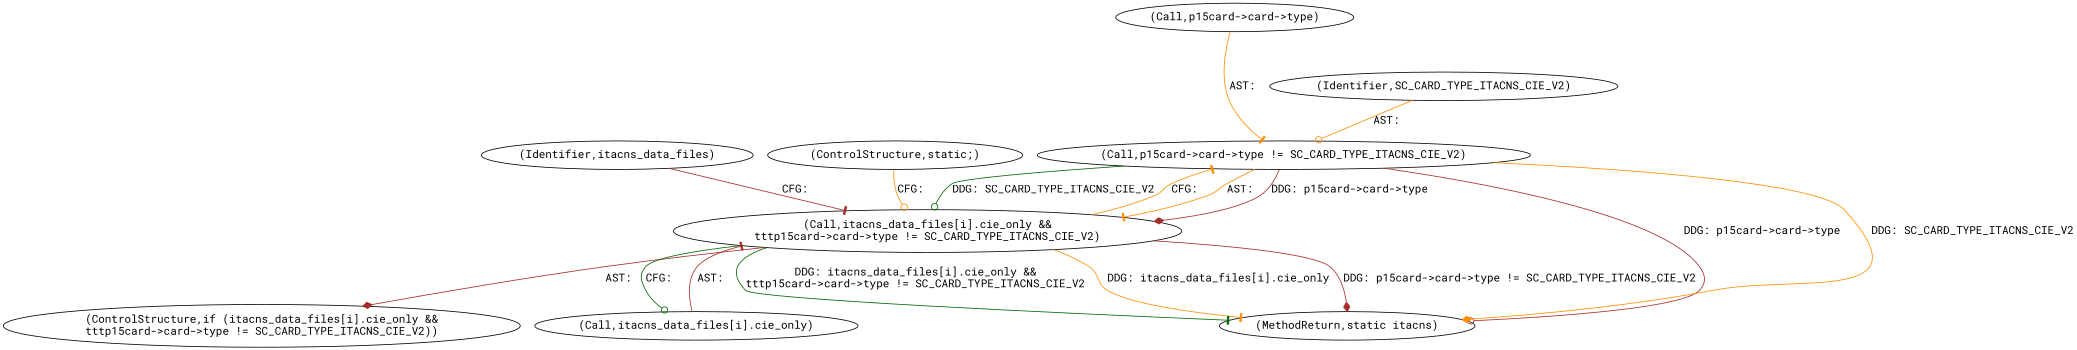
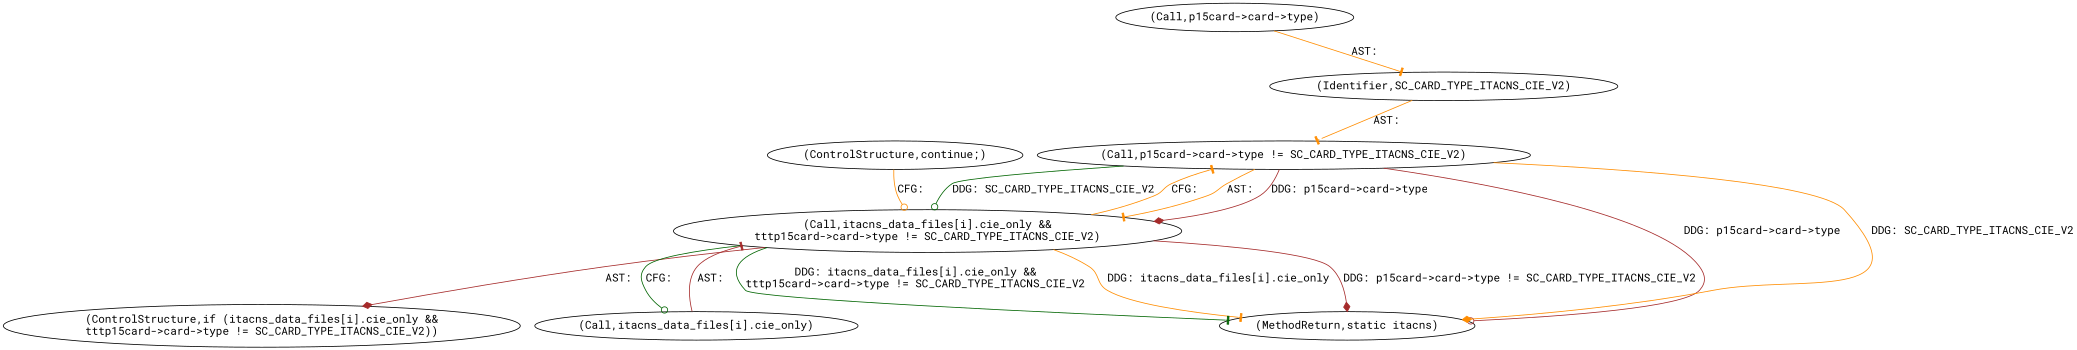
edge "(Call,p15card->card->type)" -> "(Call,p15card->card->type != SC_CARD_TYPE_ITACNS_CIE_V2)": now "(Call,p15card->card->type)" -> "(Identifier,SC_CARD_TYPE_ITACNS_CIE_V2)"
edge "(Identifier,SC_CARD_TYPE_ITACNS_CIE_V2)" -> "(Call,p15card->card->type != SC_CARD_TYPE_ITACNS_CIE_V2)": arrowhead odot -> tee
node "(Identifier,itacns_data_files)": removed
node "(ControlStructure,static;)": label "(ControlStructure,static;)" -> "(ControlStructure,continue;)"
